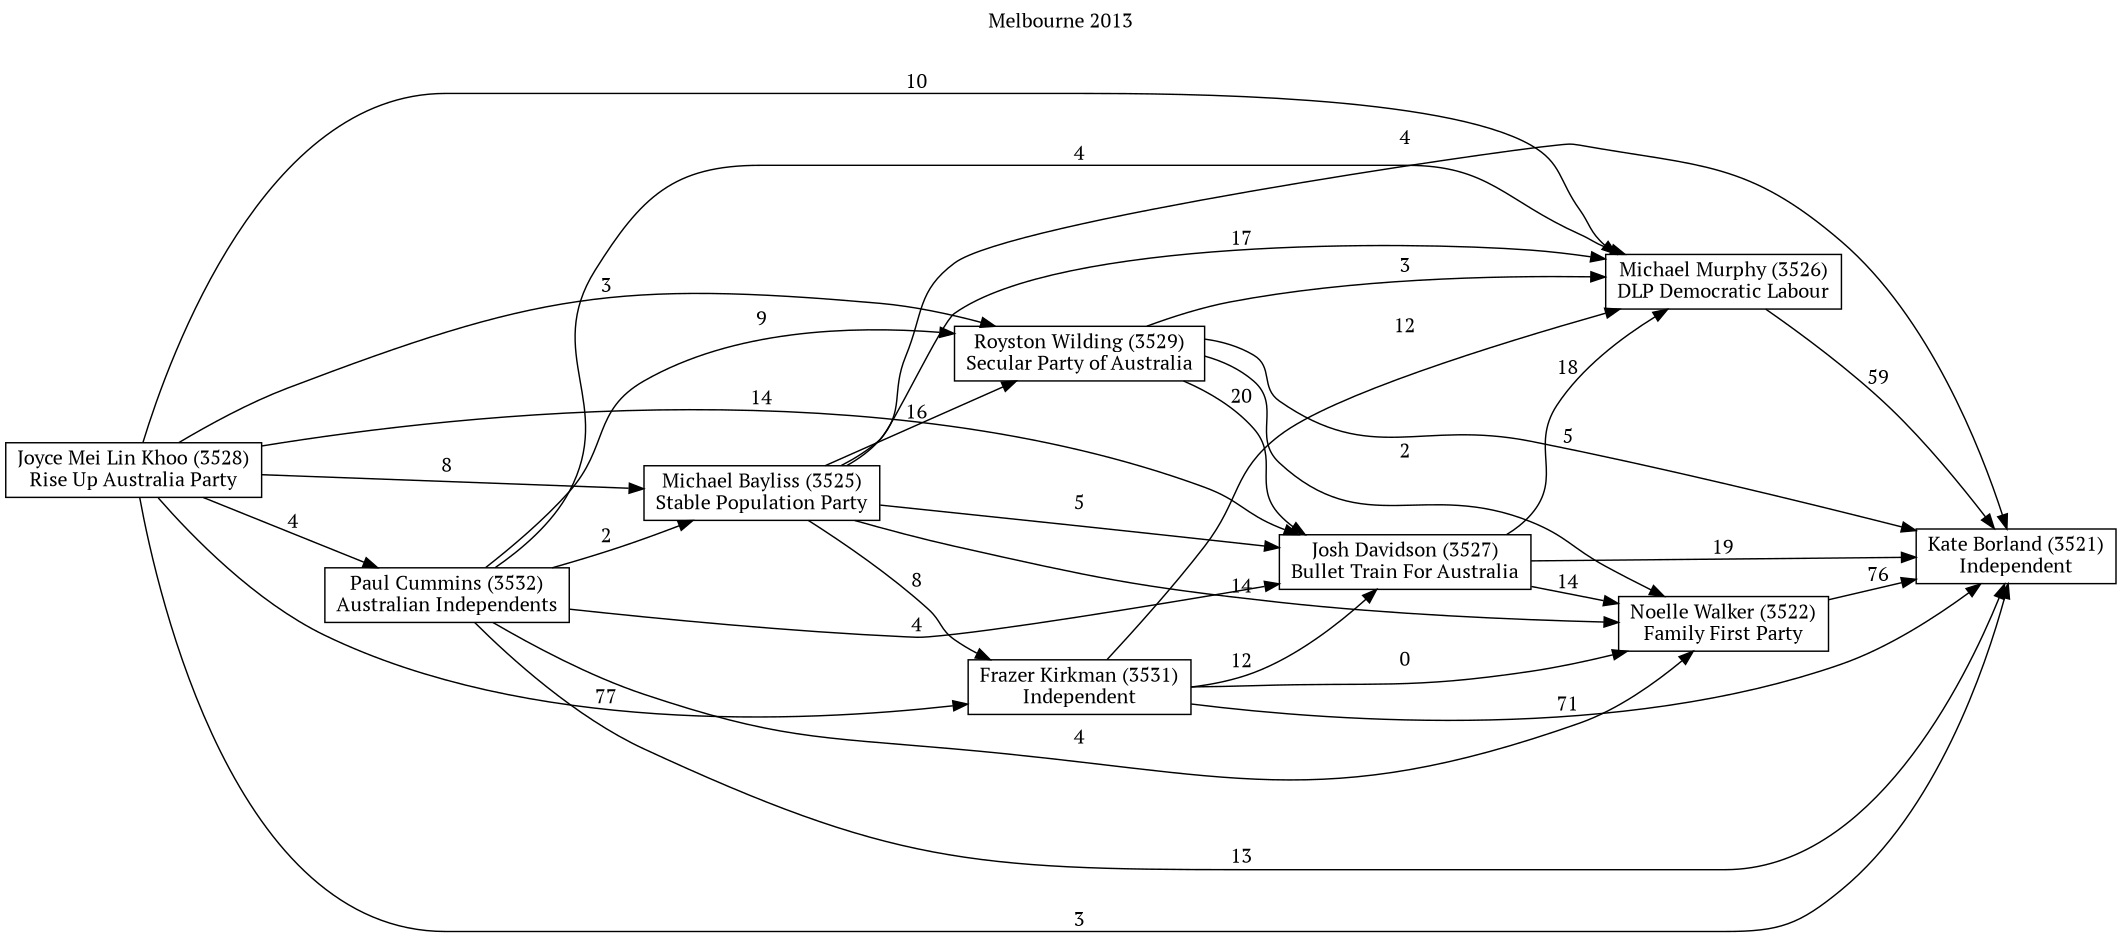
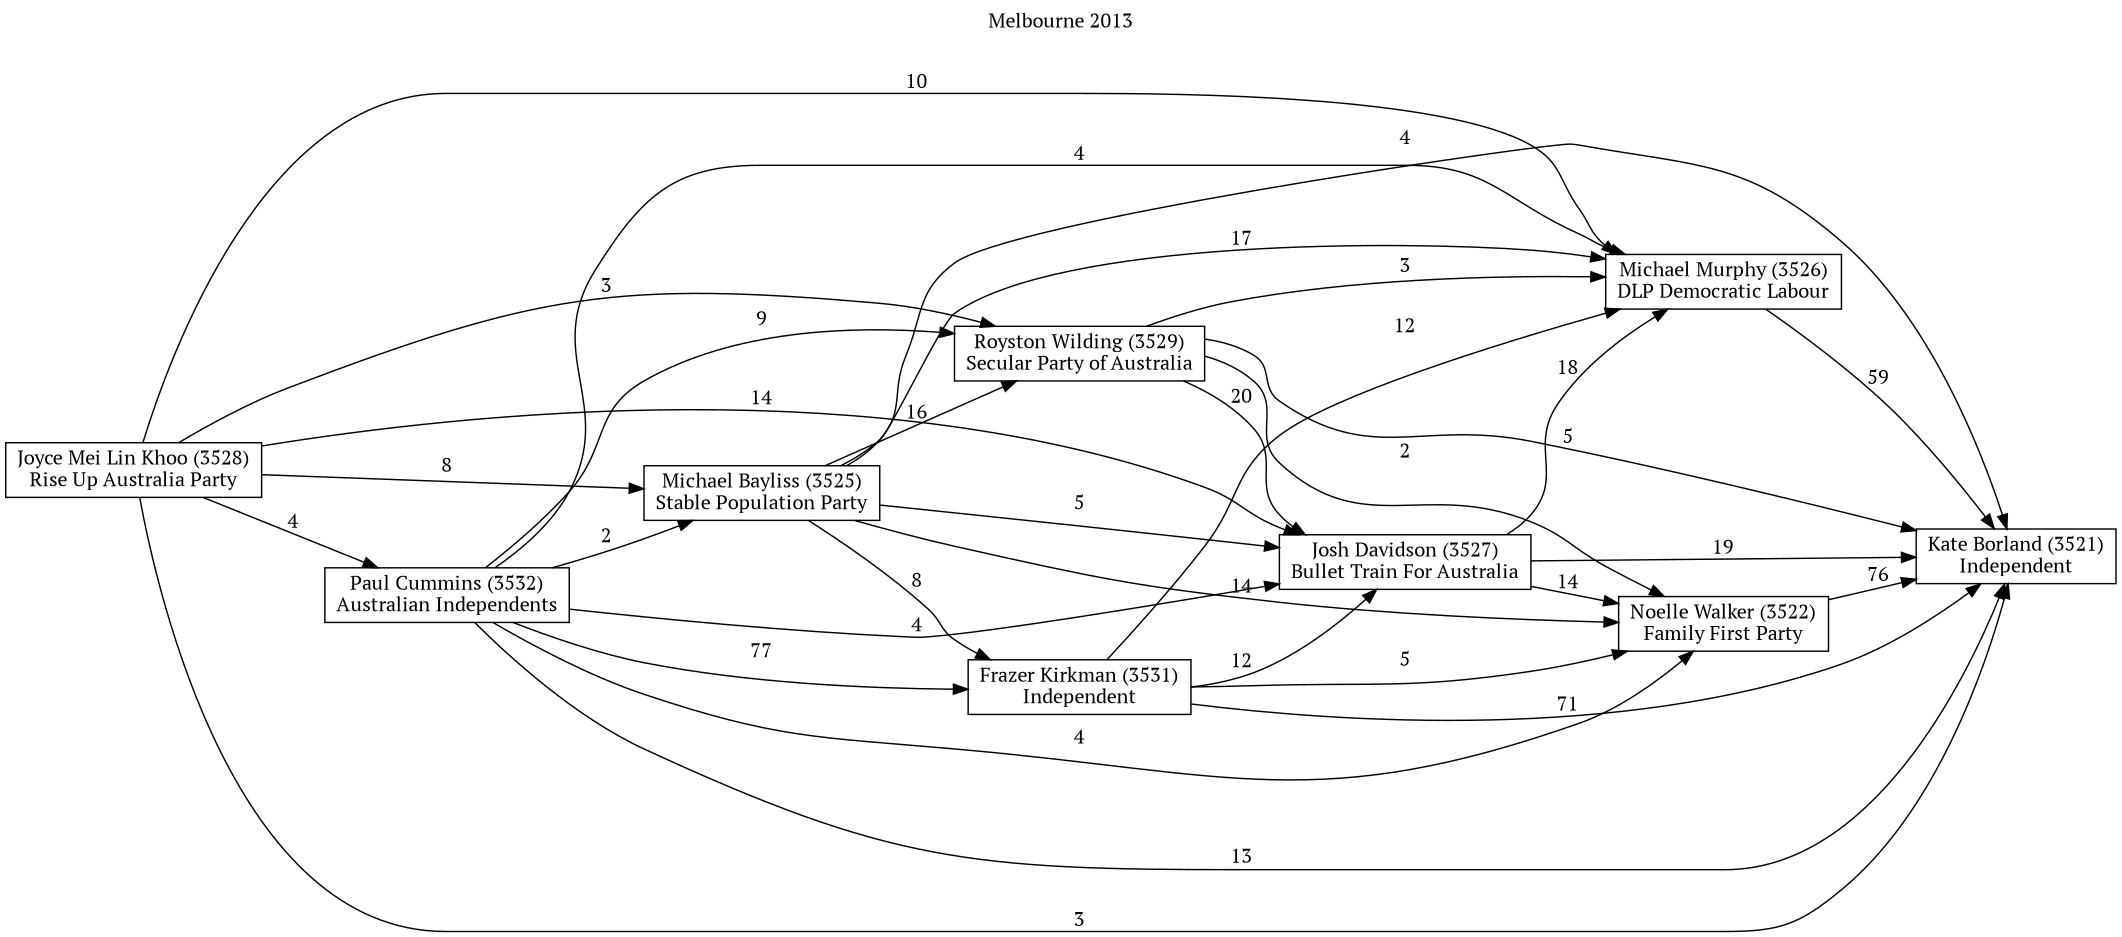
edge "Frazer Kirkman (3531) Independent" -> "Noelle Walker (3522) Family First Party": label "0" -> "5"
edge "Joyce Mei Lin Khoo (3528) Rise Up Australia Party" -> "Frazer Kirkman (3531) Independent": now "Paul Cummins (3532) Australian Independents" -> "Frazer Kirkman (3531) Independent"
